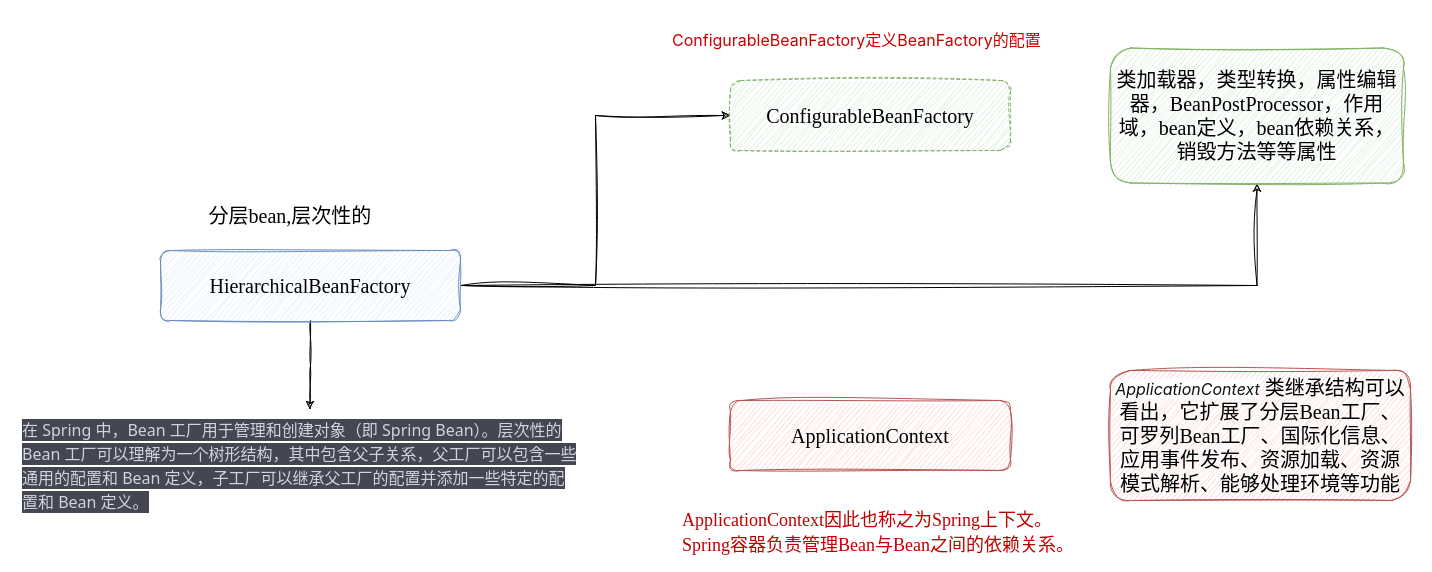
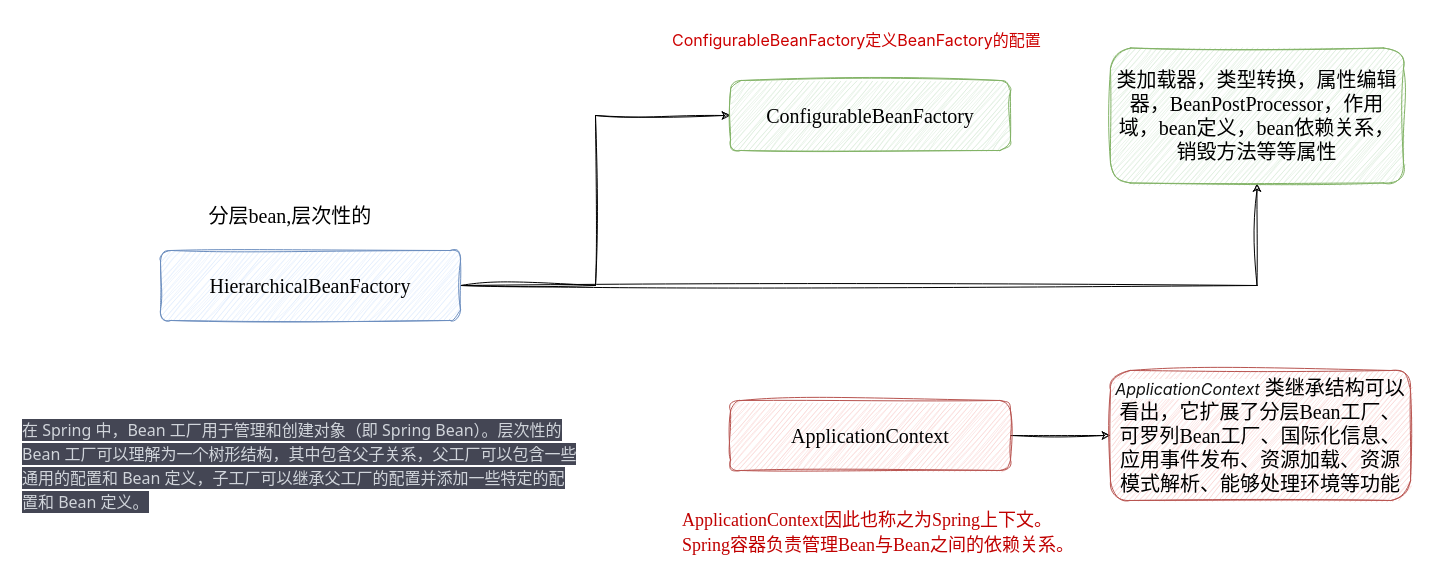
node "ConfigurableBeanFactory": style dashed -> solid
edge "HierarchicalBeanFactory" -> "在 Spring 中，Bean 工厂用于管理和创建对象（即 Spring Bean）。层次性的 Bean 工厂可以理解为一个树形结构，其中包含父子关系，父工厂可以包含一些通用的配置和 Bean 定义，子工厂可以继承父工厂的配置并添加一些特定的配置和 Bean 定义。": removed
edge "ApplicationContext" -> "ApplicationContext 类继承结构可以看出，它扩展了分层Bean工厂、可罗列Bean工厂、国际化信息、应用事件发布、资源加载、资源模式解析、能够处理环境等功能": added
